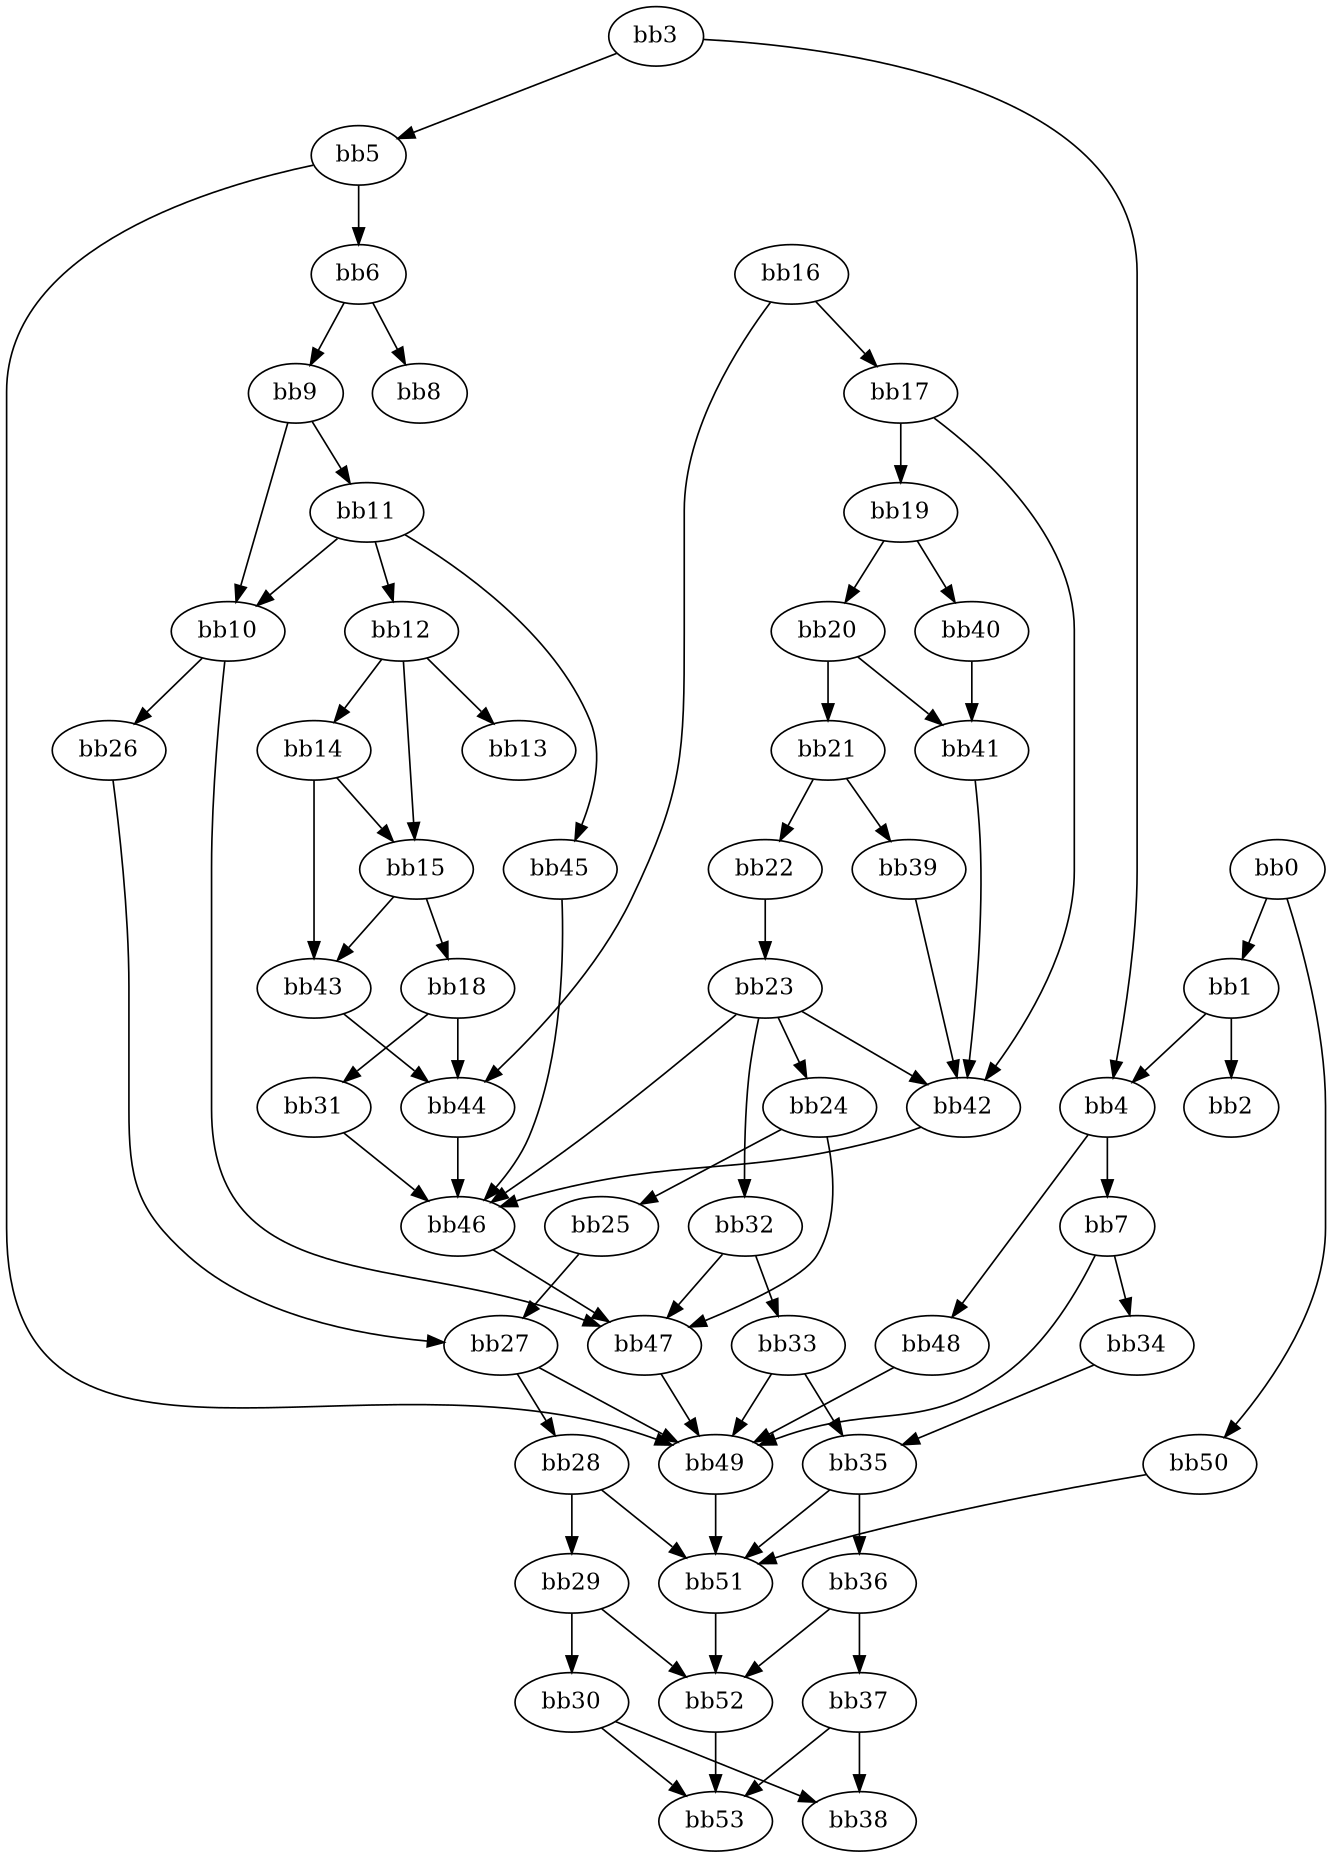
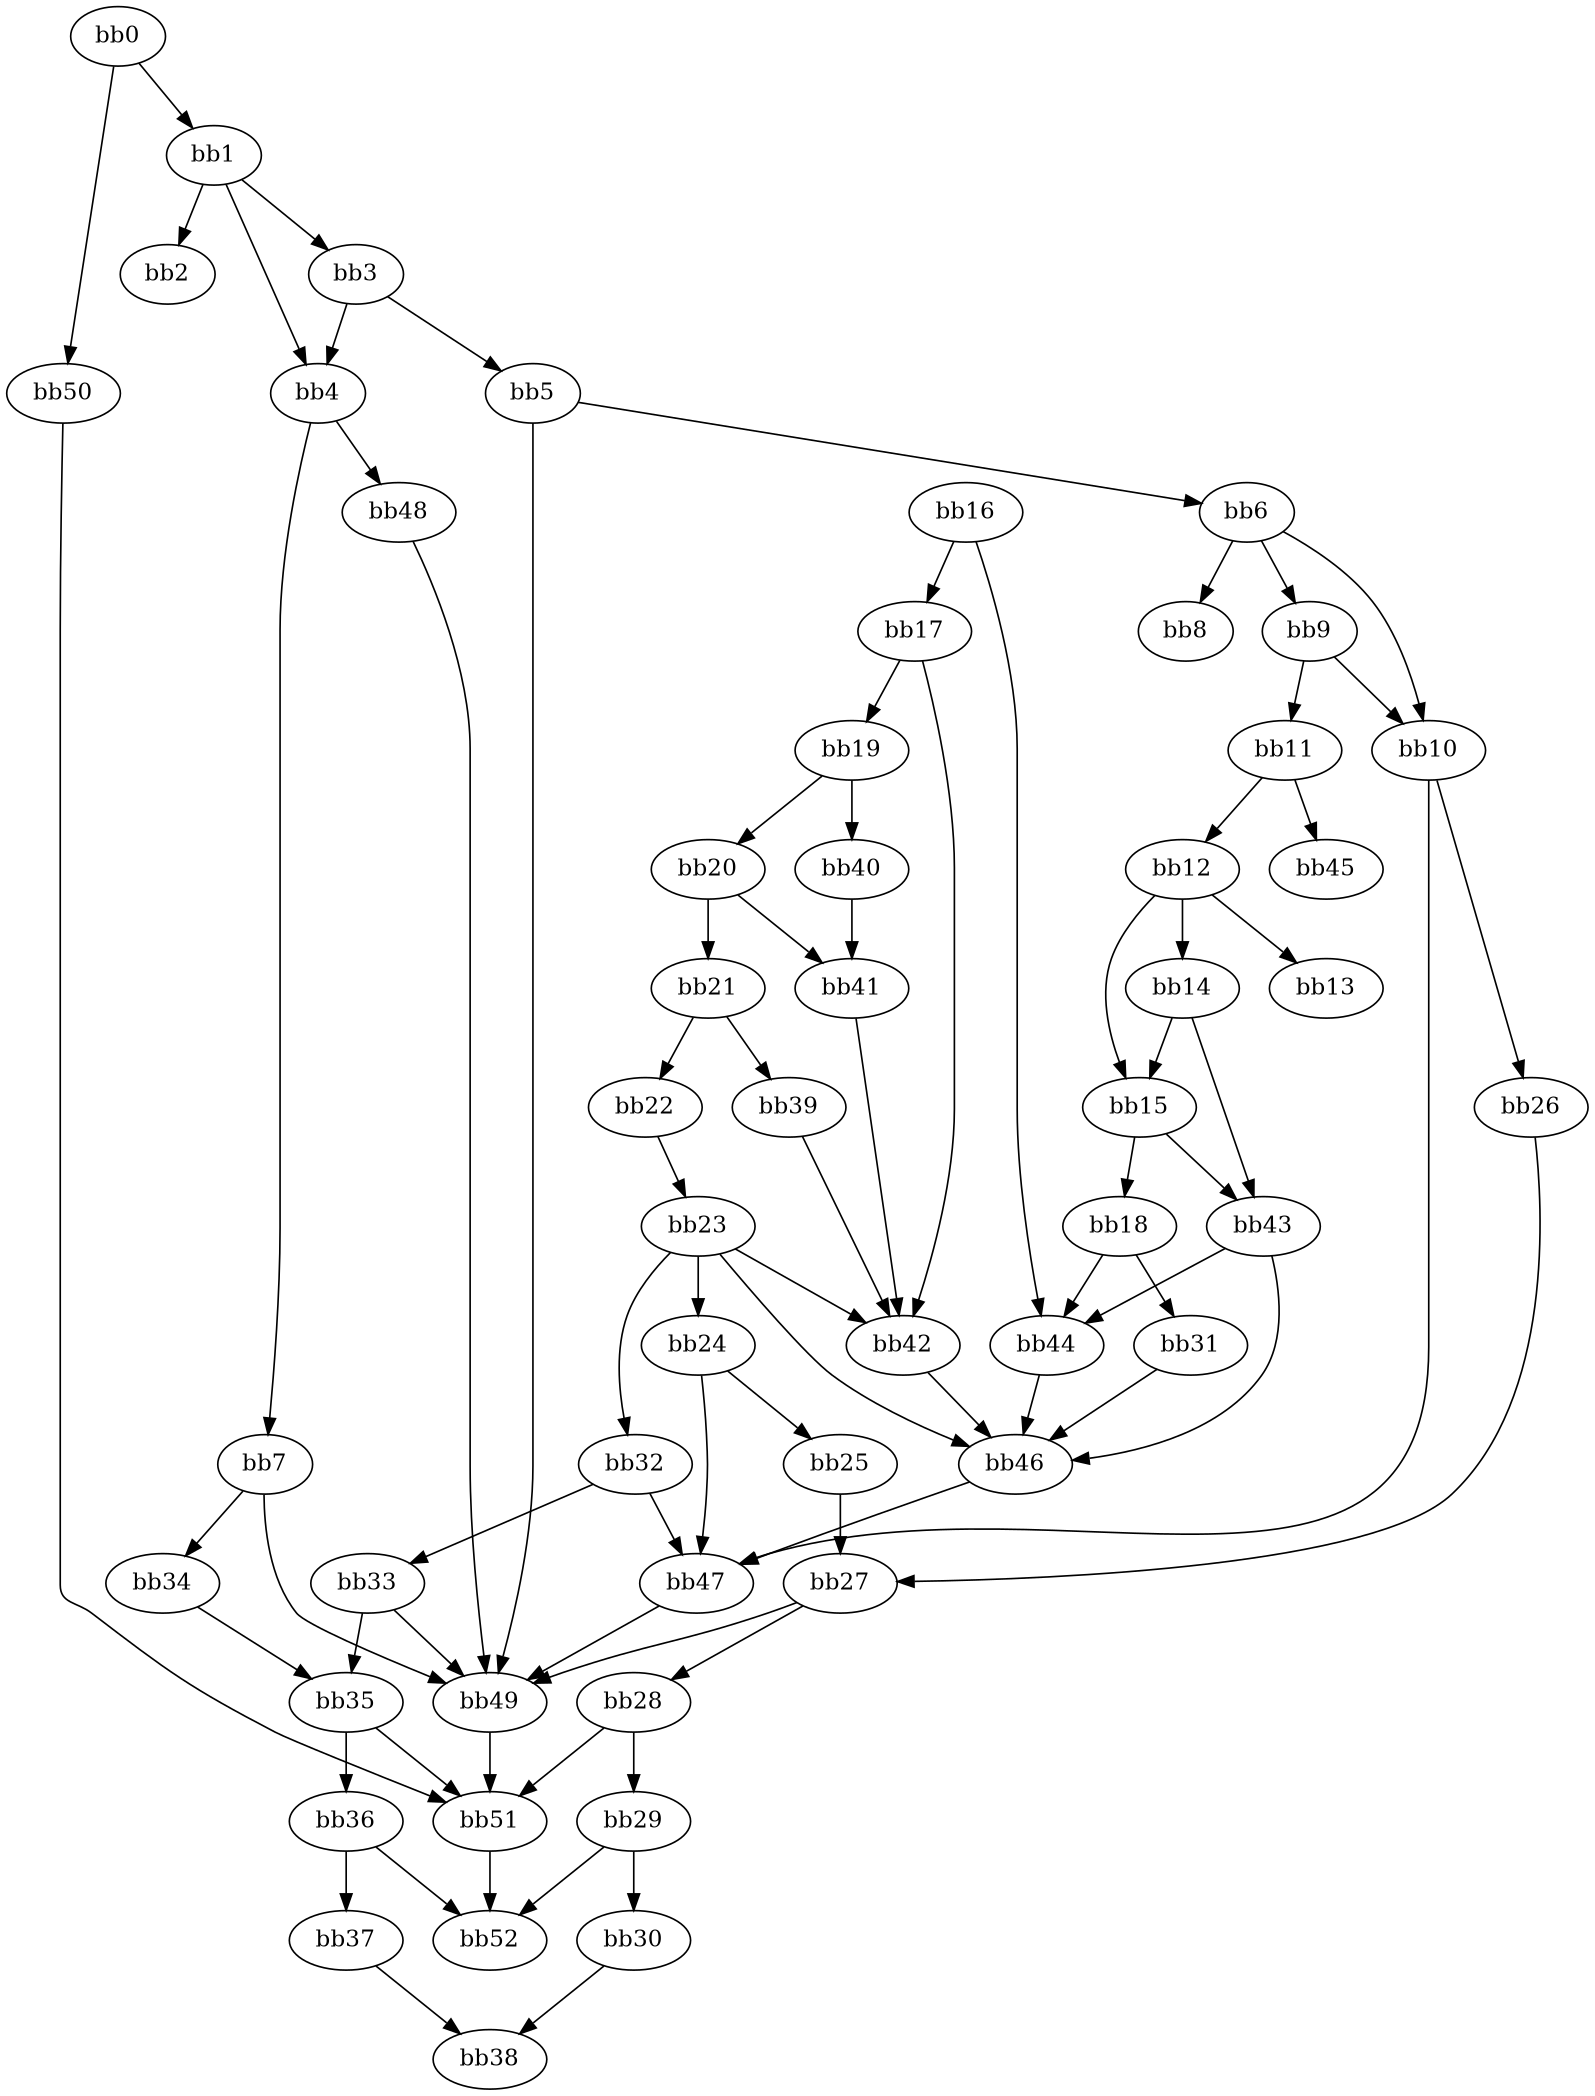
edge "bb1" -> "bb3": added
edge "bb11" -> "bb10": now "bb6" -> "bb10"
edge "bb45" -> "bb46": now "bb43" -> "bb46"
node "bb53": removed
